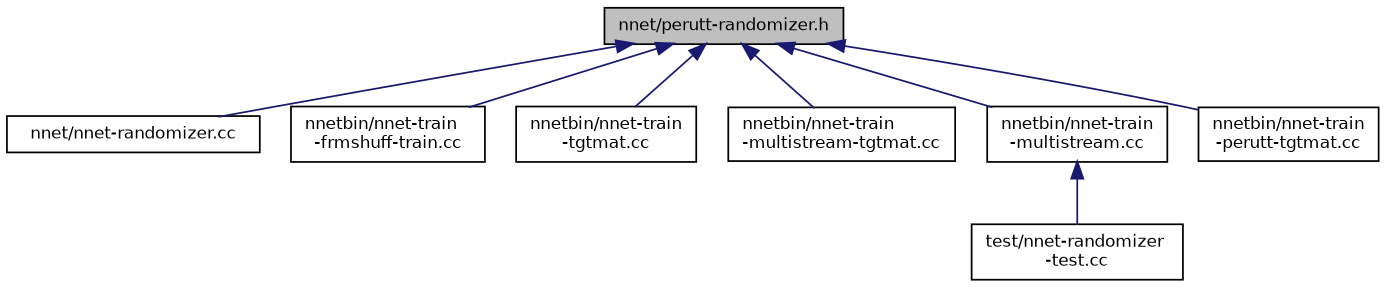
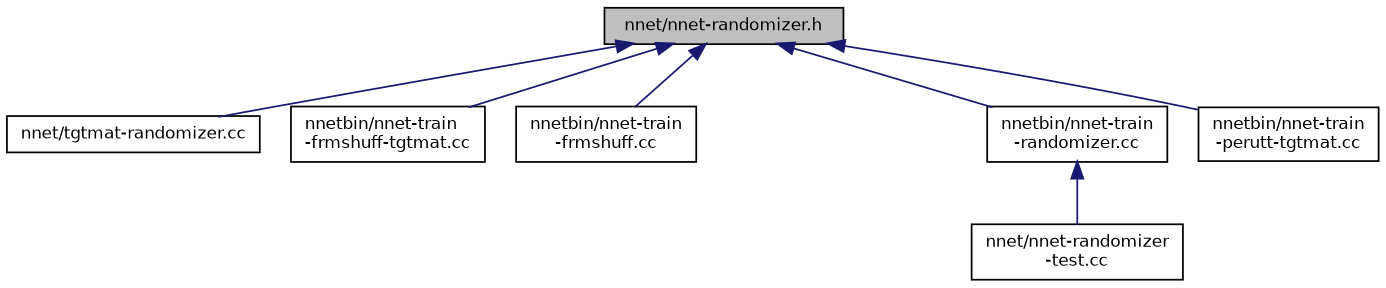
node "nnet/perutt-randomizer.h": label "nnet/perutt-randomizer.h" -> "nnet/nnet-randomizer.h"
node "nnet/nnet-randomizer.cc": label "nnet/nnet-randomizer.cc" -> "nnet/tgtmat-randomizer.cc"
node "nnetbin/nnet-train -frmshuff-train.cc": label "nnetbin/nnet-train -frmshuff-train.cc" -> "nnetbin/nnet-train -frmshuff-tgtmat.cc"
node "nnetbin/nnet-train -tgtmat.cc": label "nnetbin/nnet-train -tgtmat.cc" -> "nnetbin/nnet-train -frmshuff.cc"
node "nnetbin/nnet-train -multistream-tgtmat.cc": removed
node "nnetbin/nnet-train -multistream.cc": label "nnetbin/nnet-train -multistream.cc" -> "nnetbin/nnet-train -randomizer.cc"
node "test/nnet-randomizer -test.cc": label "test/nnet-randomizer -test.cc" -> "nnet/nnet-randomizer -test.cc"
